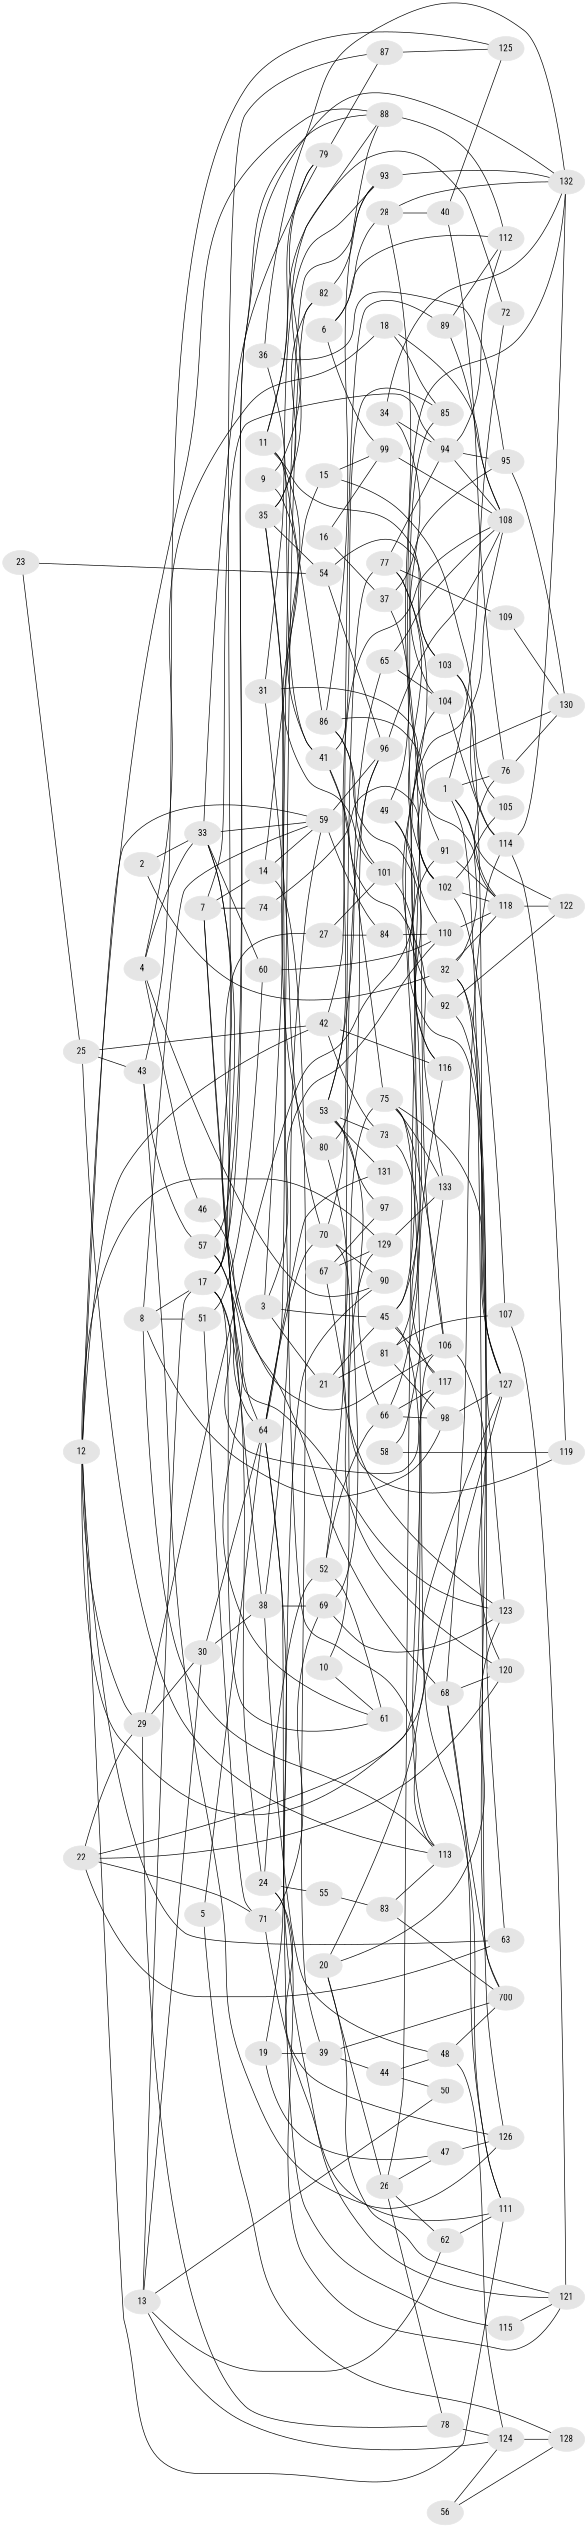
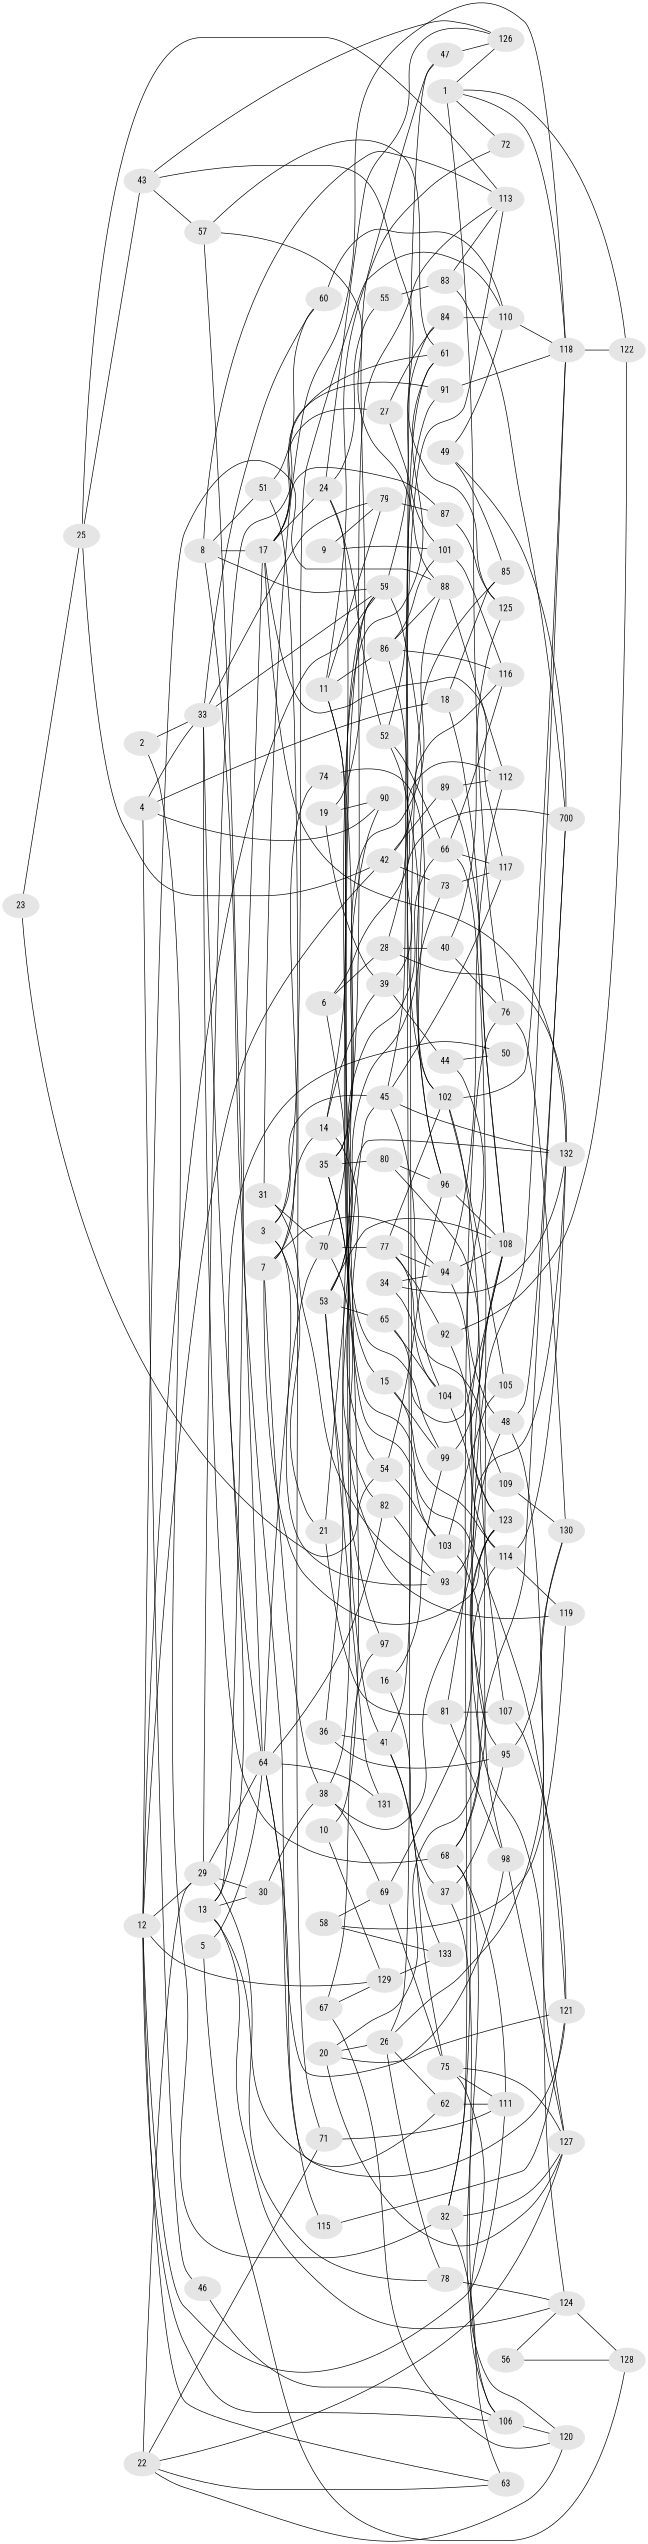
edge "75" -- "133": removed
edge "64" -- "30": now "64" -- "29"
edge "69" -- "71": now "69" -- "58"
